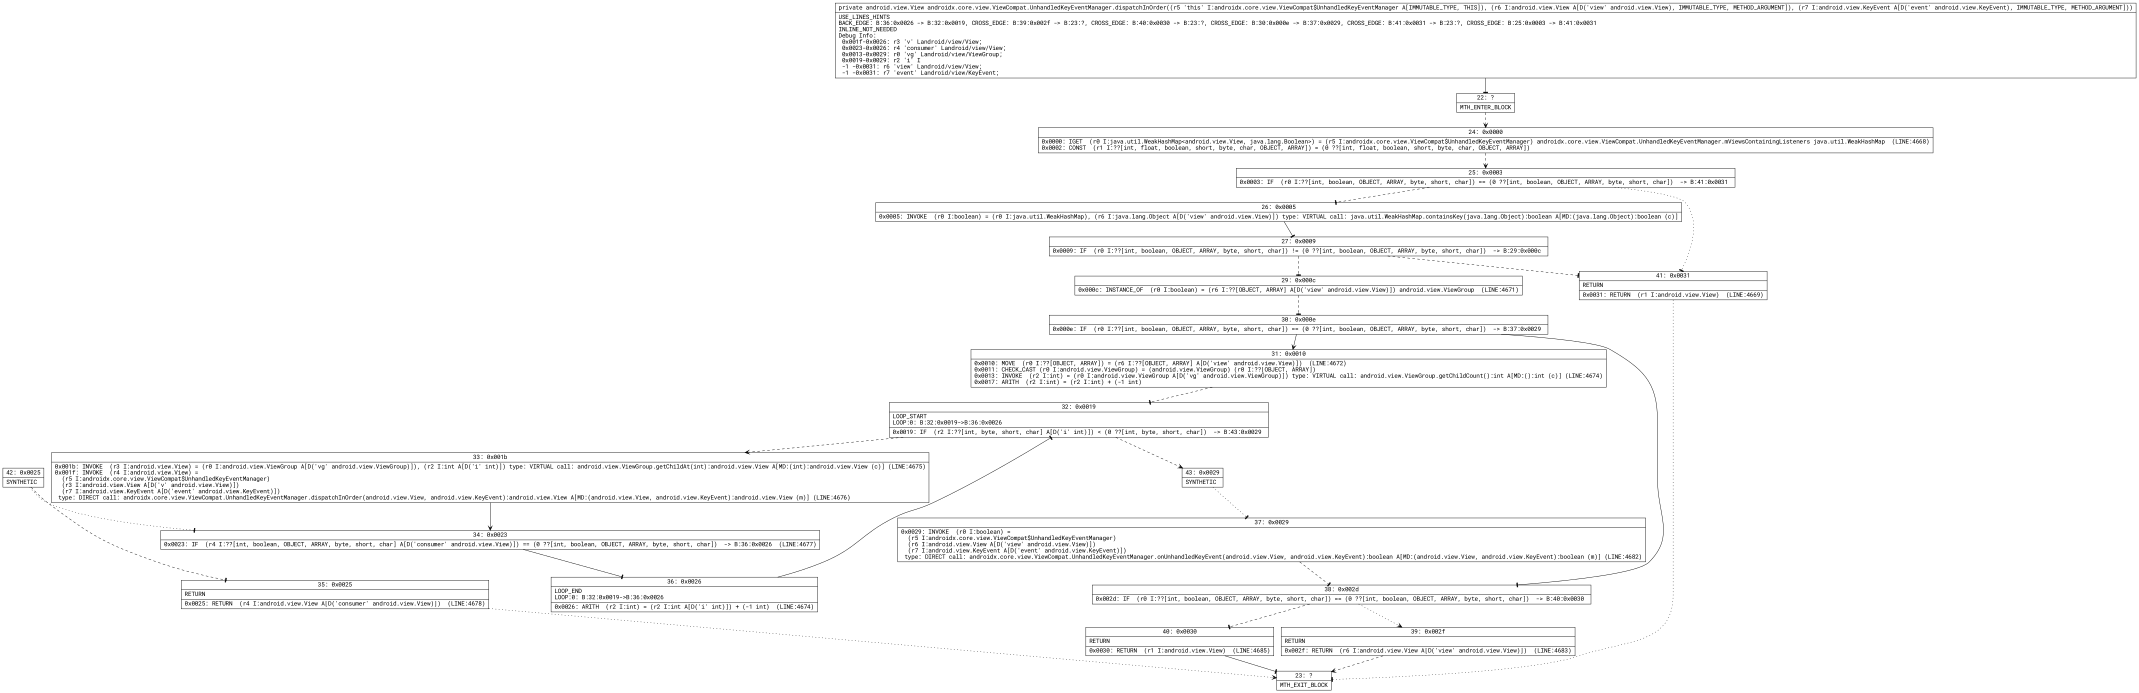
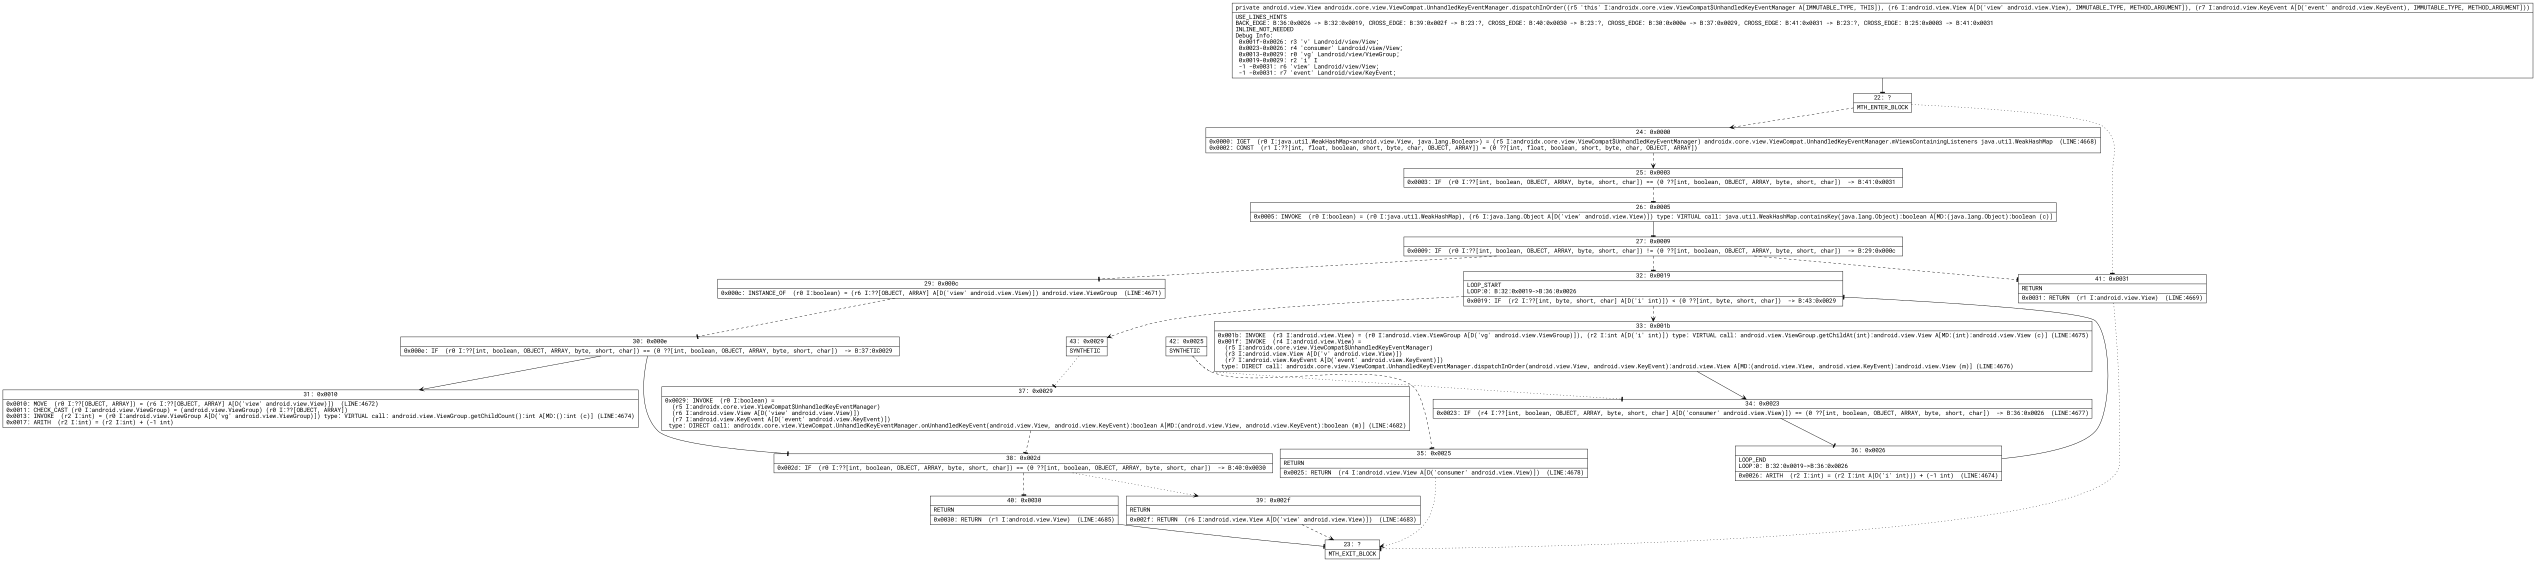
edge "25: 0x0003" -> "41: 0x0031": now "22: ?" -> "41: 0x0031"
edge "31: 0x0010" -> "32: 0x0019": now "27: 0x0009" -> "32: 0x0019"
